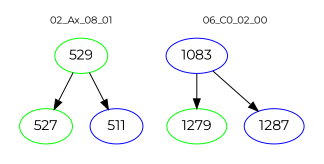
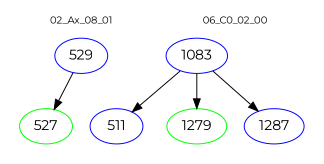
node "529": color green -> blue
edge "529" -> "511": now "1083" -> "511"
